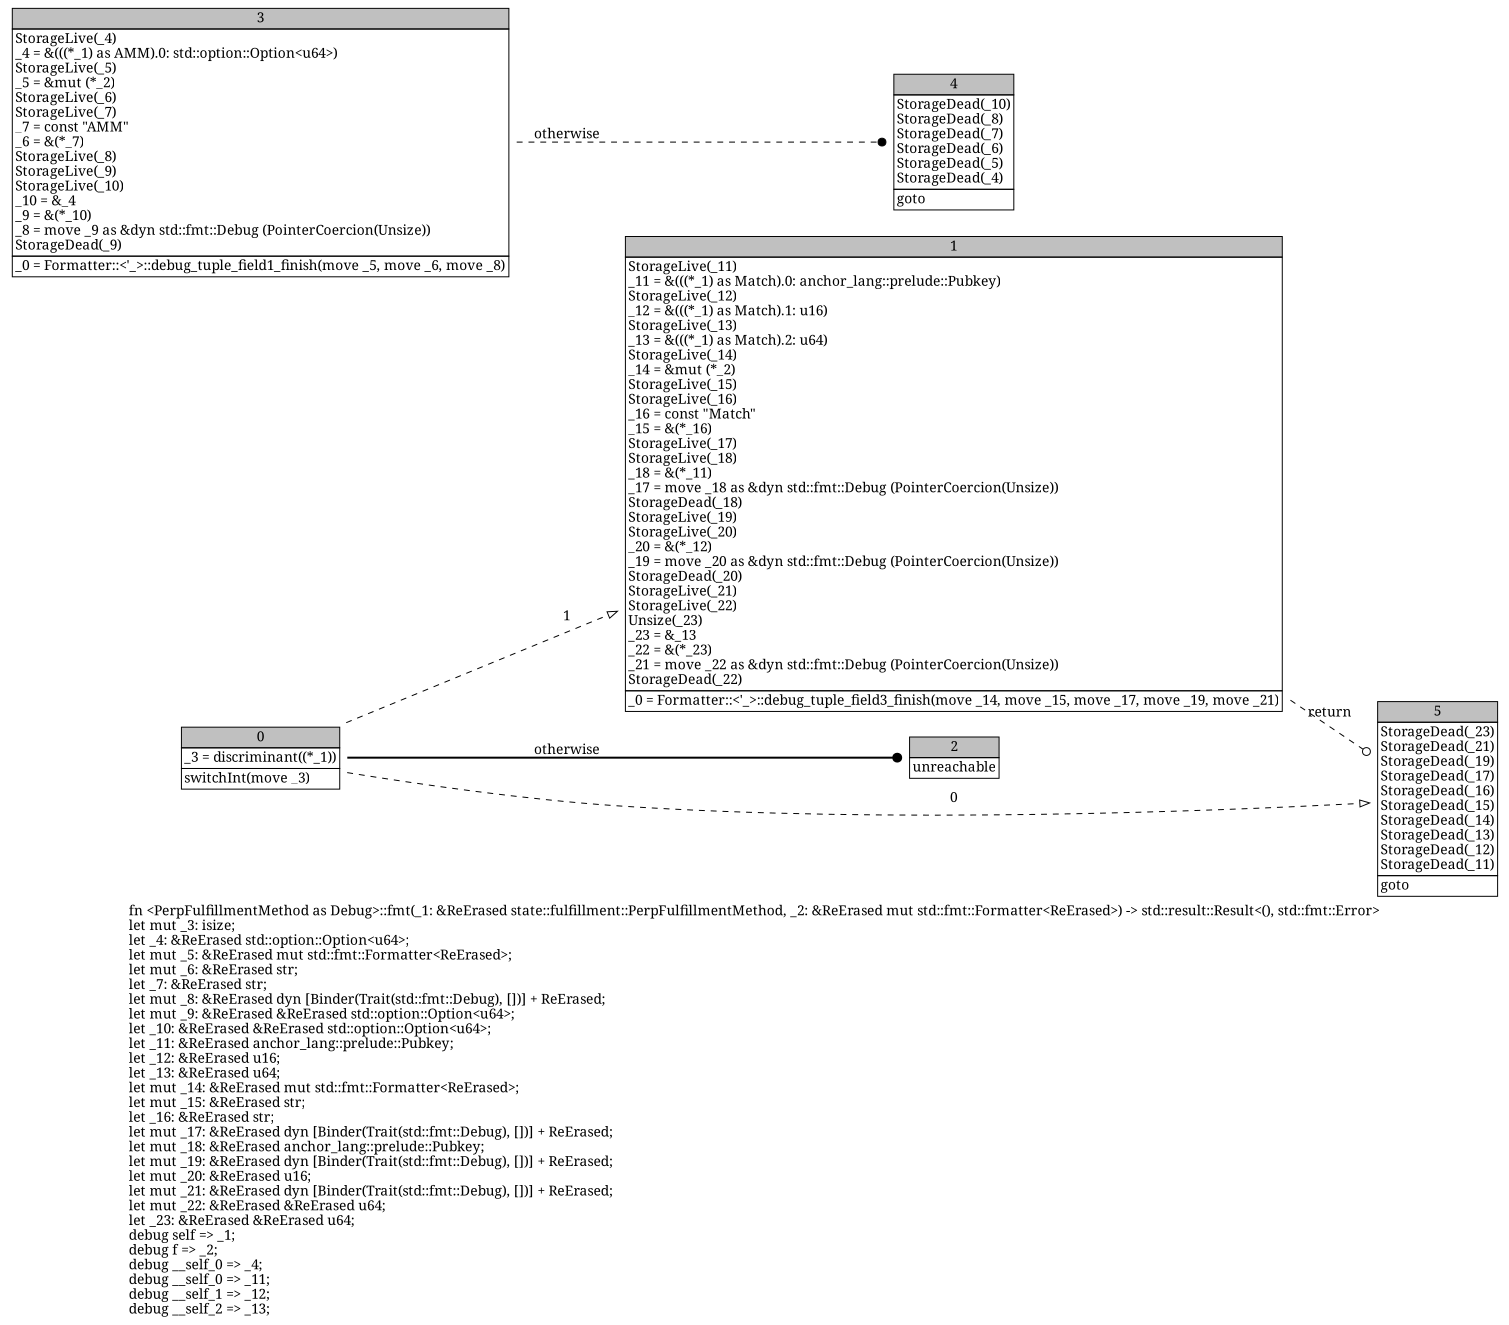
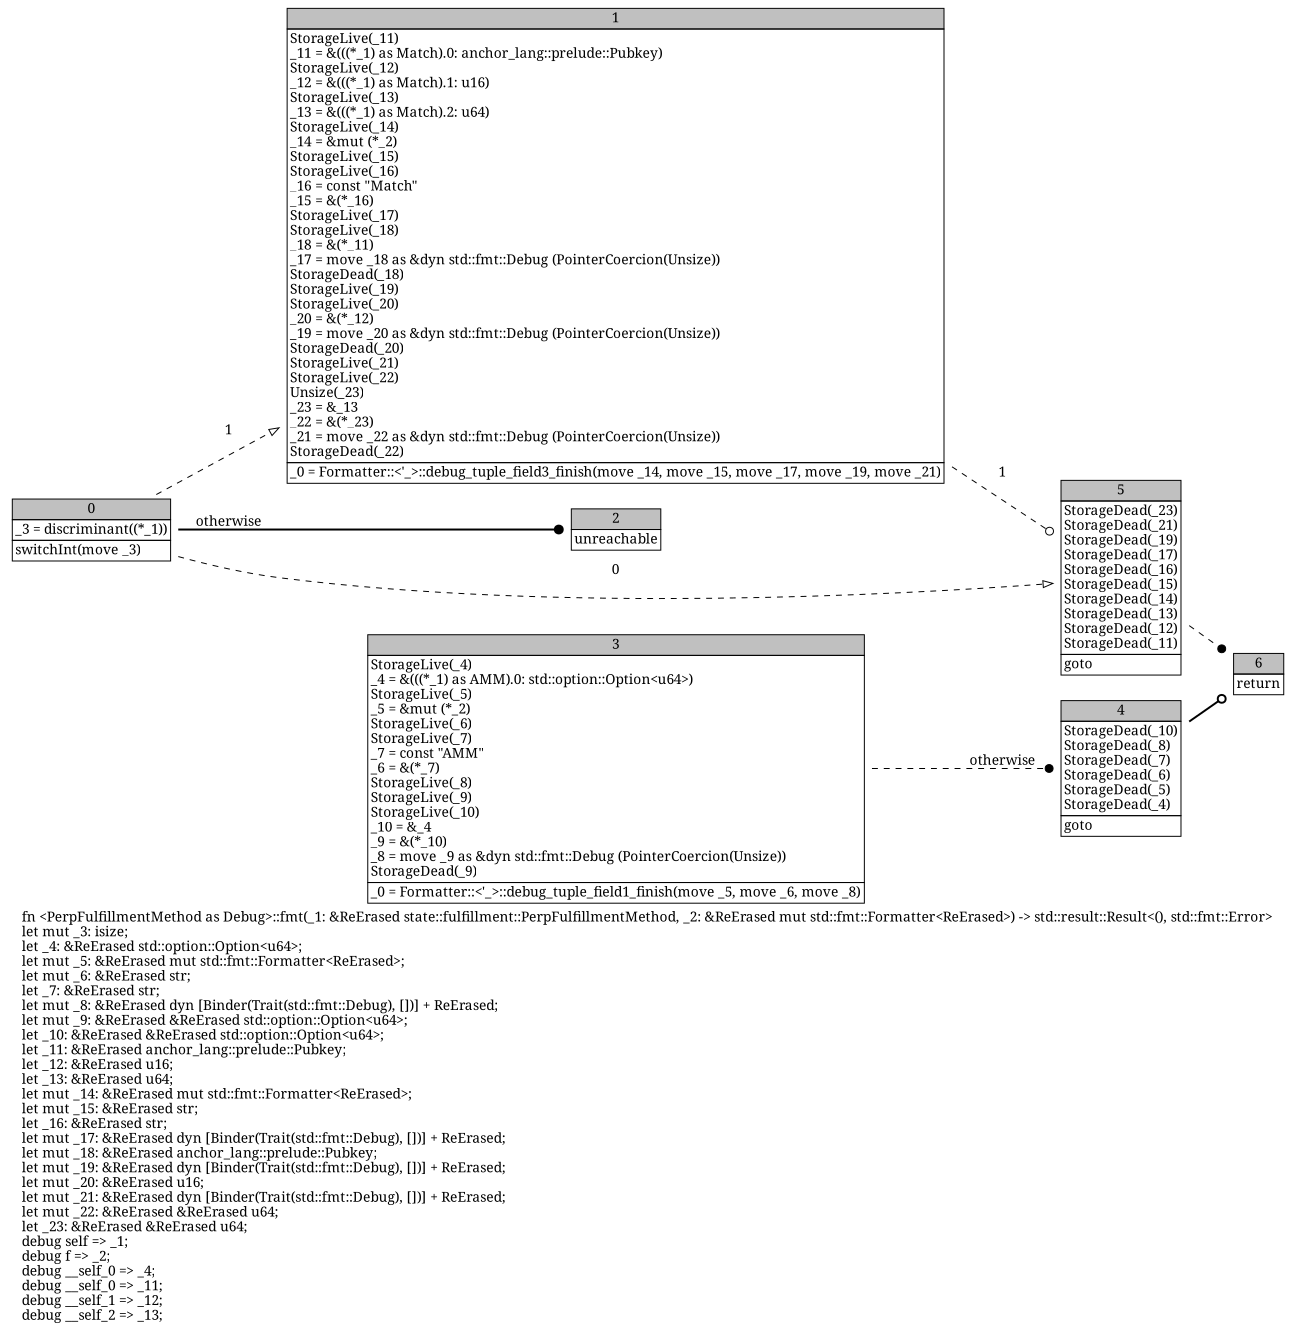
node "6": added
edge "1" -> "5": label "return" -> "1"
